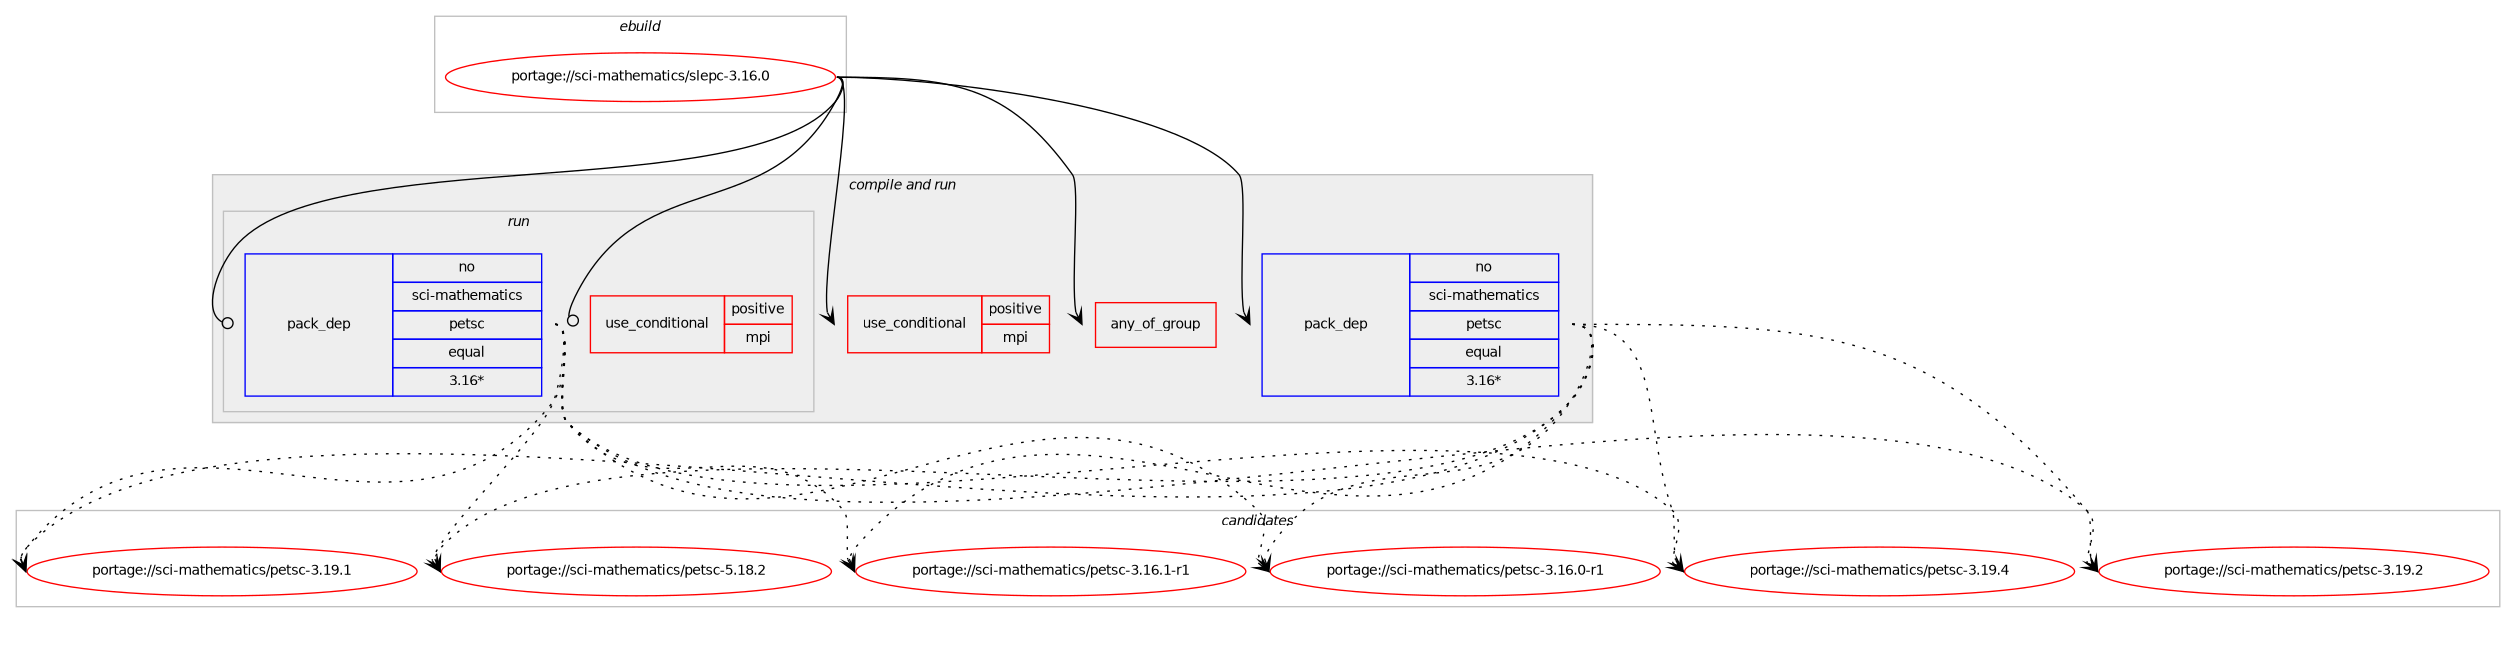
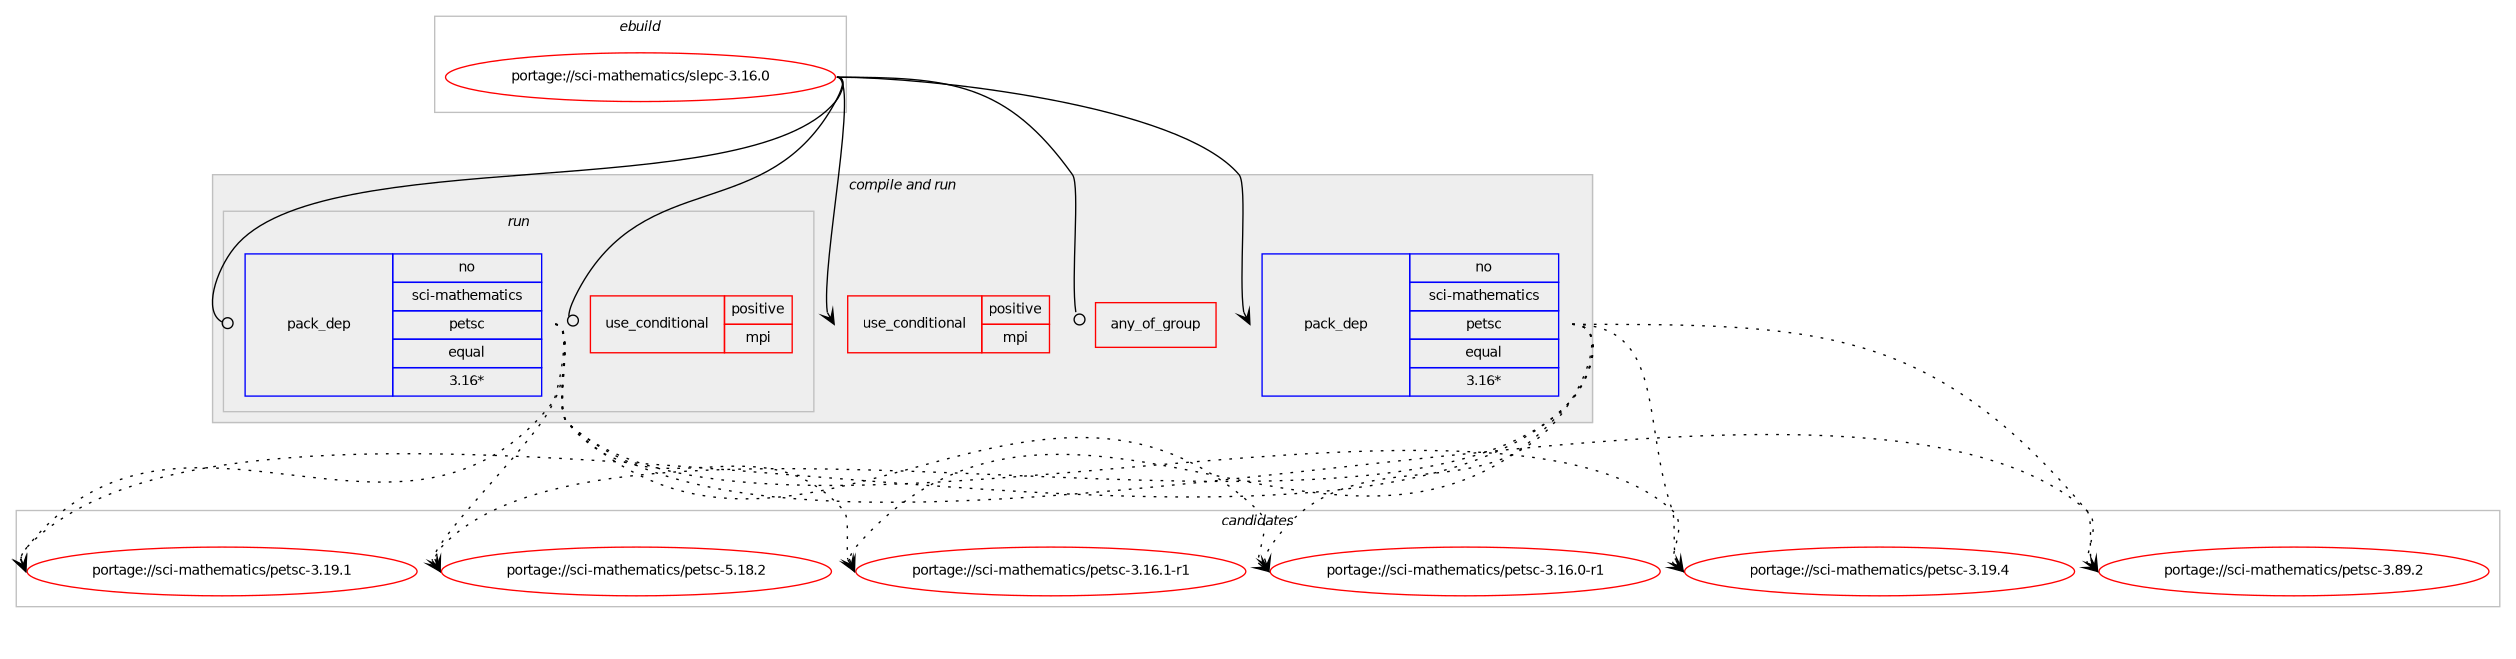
edge "portage://sci-mathematics/slepc-3.16.0" -> "any_of_group": arrowhead vee -> odot
node "portage://sci-mathematics/petsc-3.19.2": label "portage://sci-mathematics/petsc-3.19.2" -> "portage://sci-mathematics/petsc-3.89.2"
